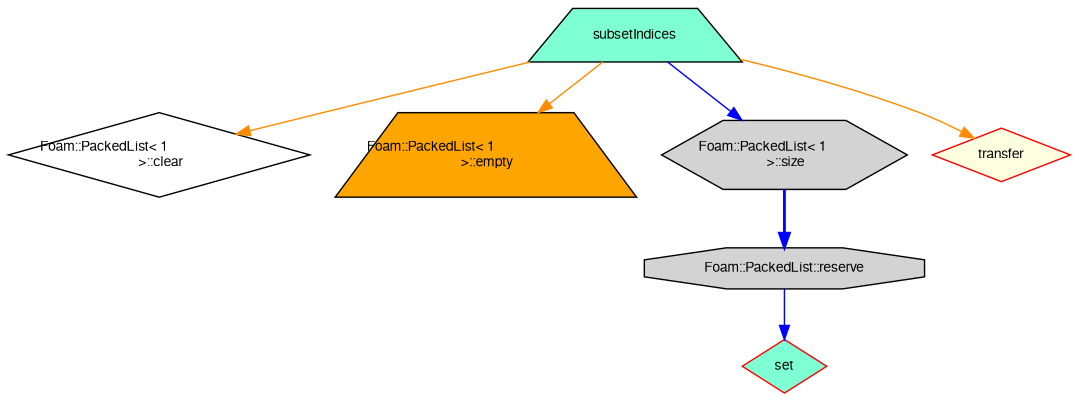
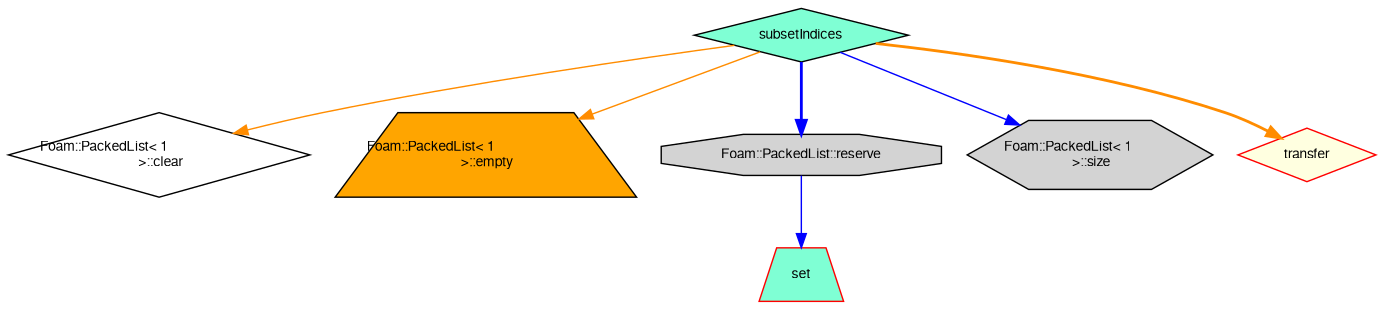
node "subsetIndices": shape trapezium -> diamond
edge "subsetIndices" -> "transfer": style solid -> bold
edge "Foam::PackedList< 1 >::size" -> "Foam::PackedList::reserve": now "subsetIndices" -> "Foam::PackedList::reserve"
node "set": shape diamond -> trapezium
